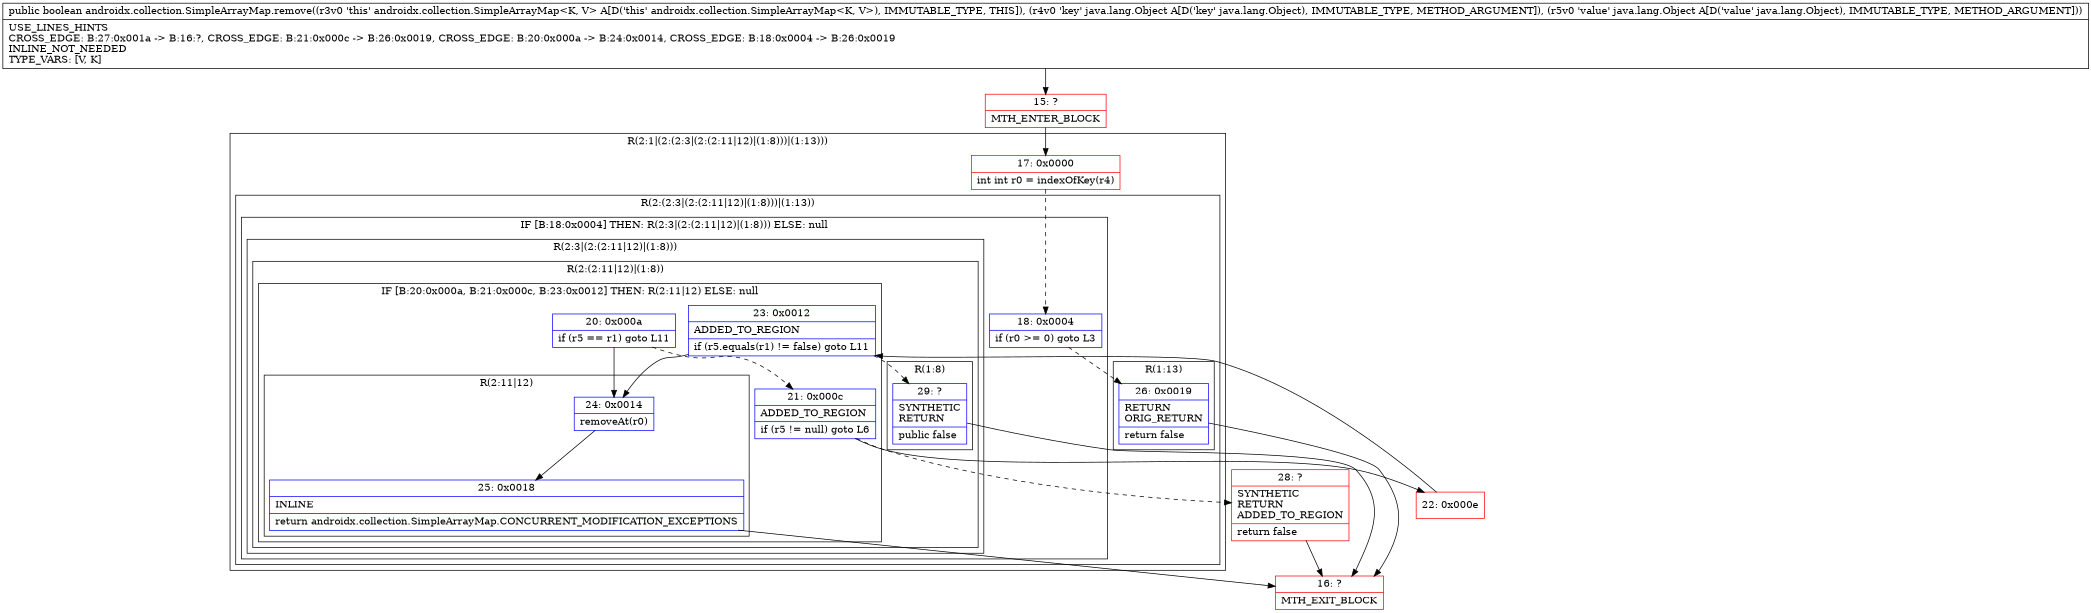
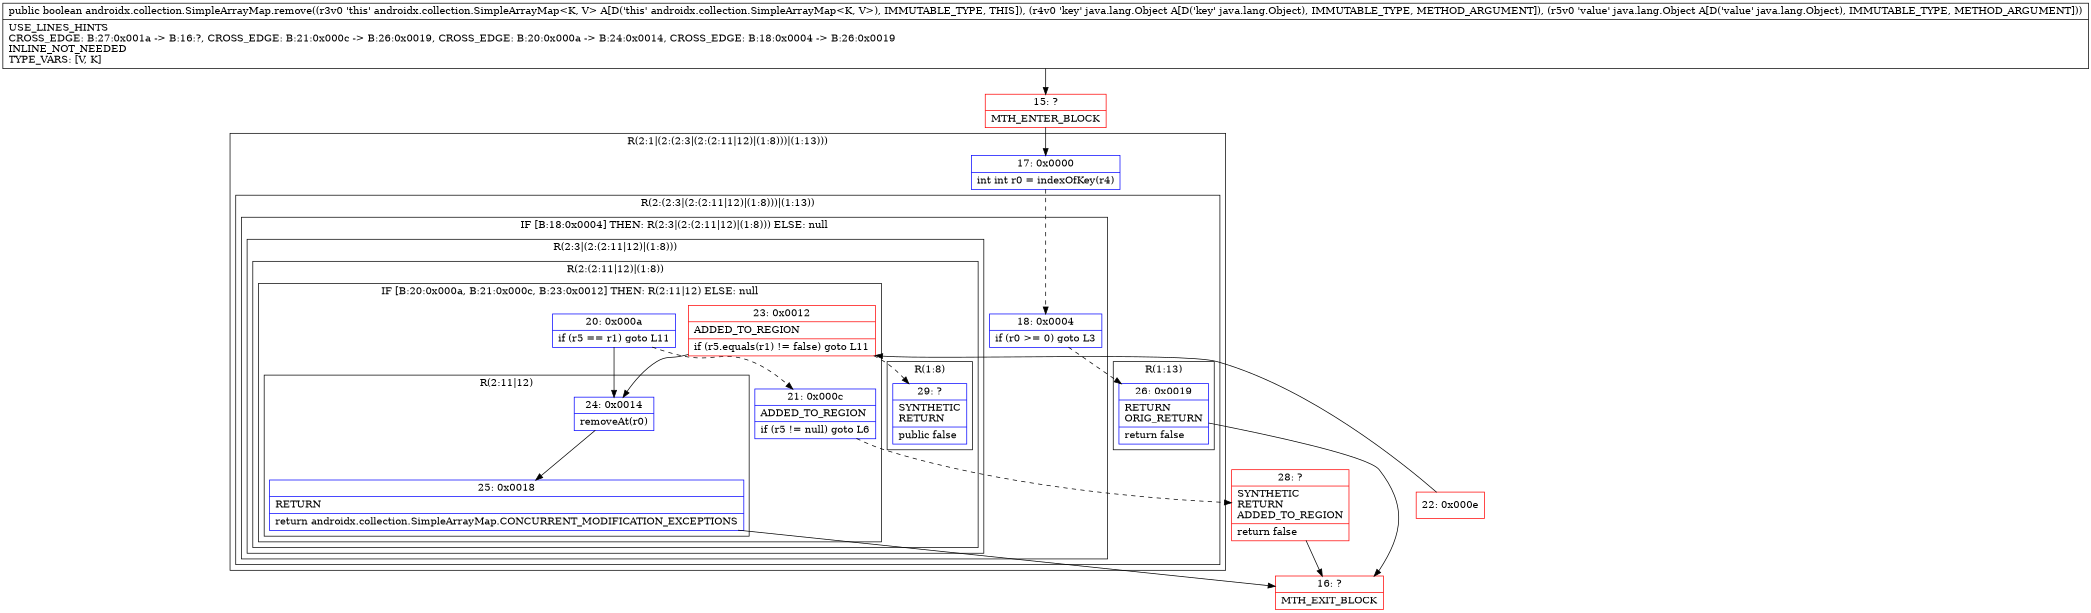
node "17: 0x0000": color red -> blue
node "23: 0x0012": color blue -> red
edge "29: ?" -> "16: ?": removed
edge "21: 0x000c" -> "22: 0x000e": removed
node "25: 0x0018": text "INLINE" -> "RETURN"
